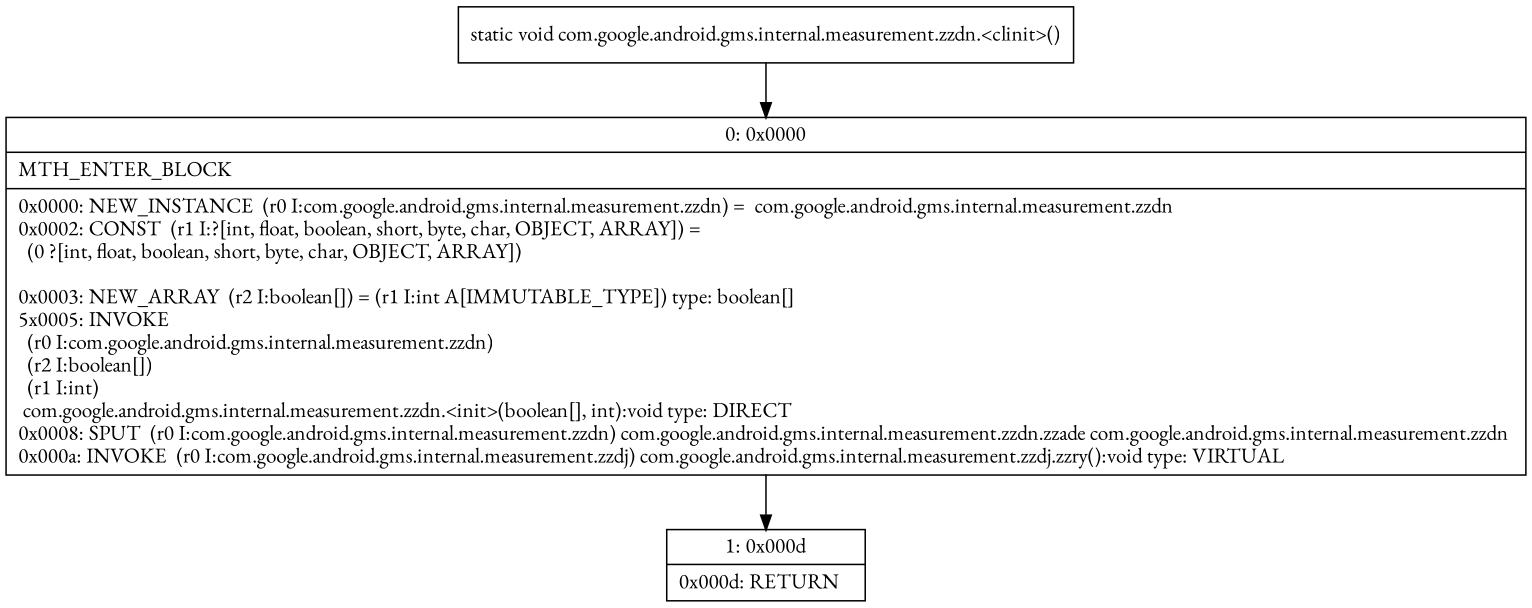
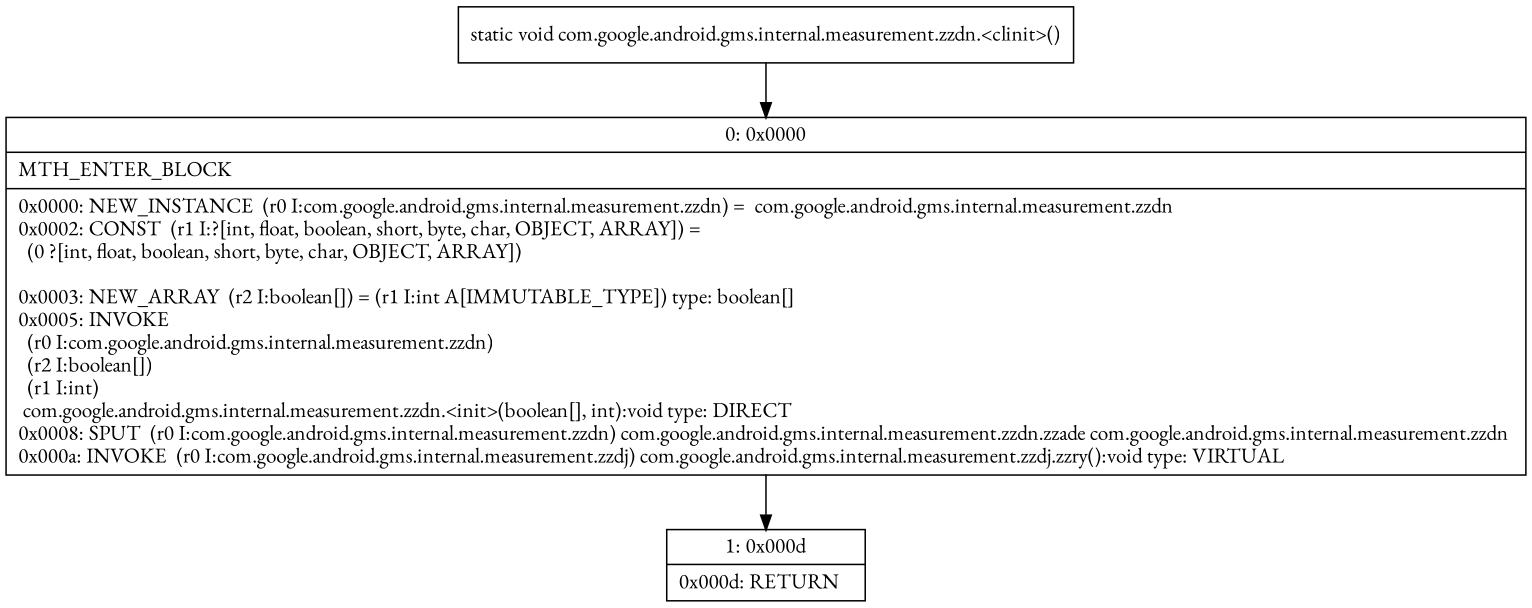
node "0: 0x0000": text "5x0005: INVOKE" -> "0x0005: INVOKE"
